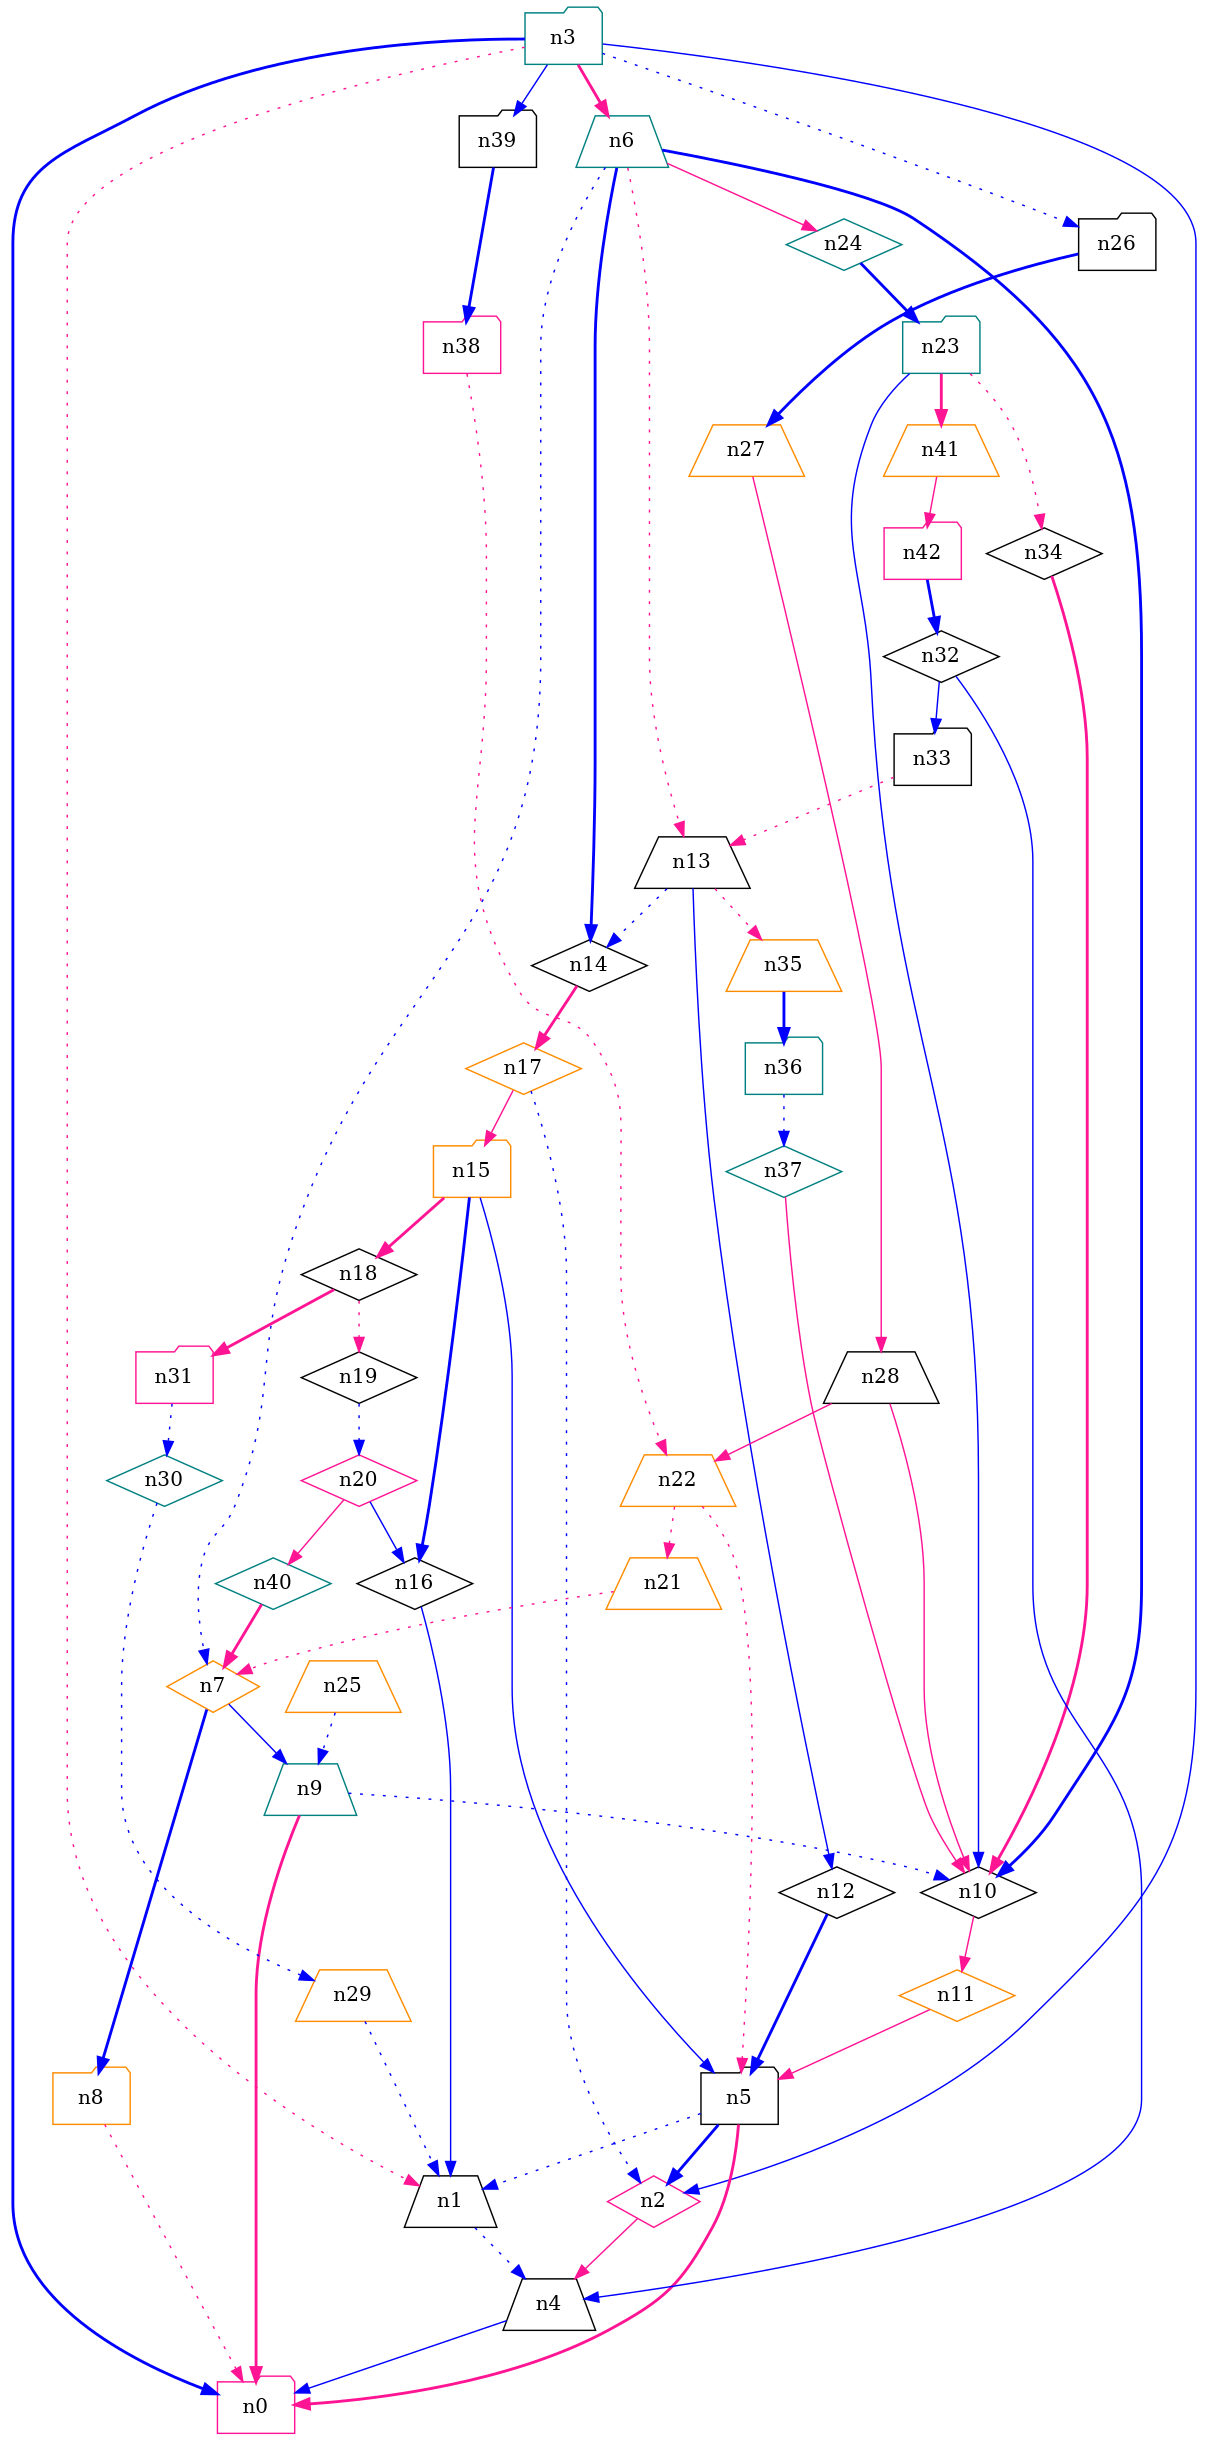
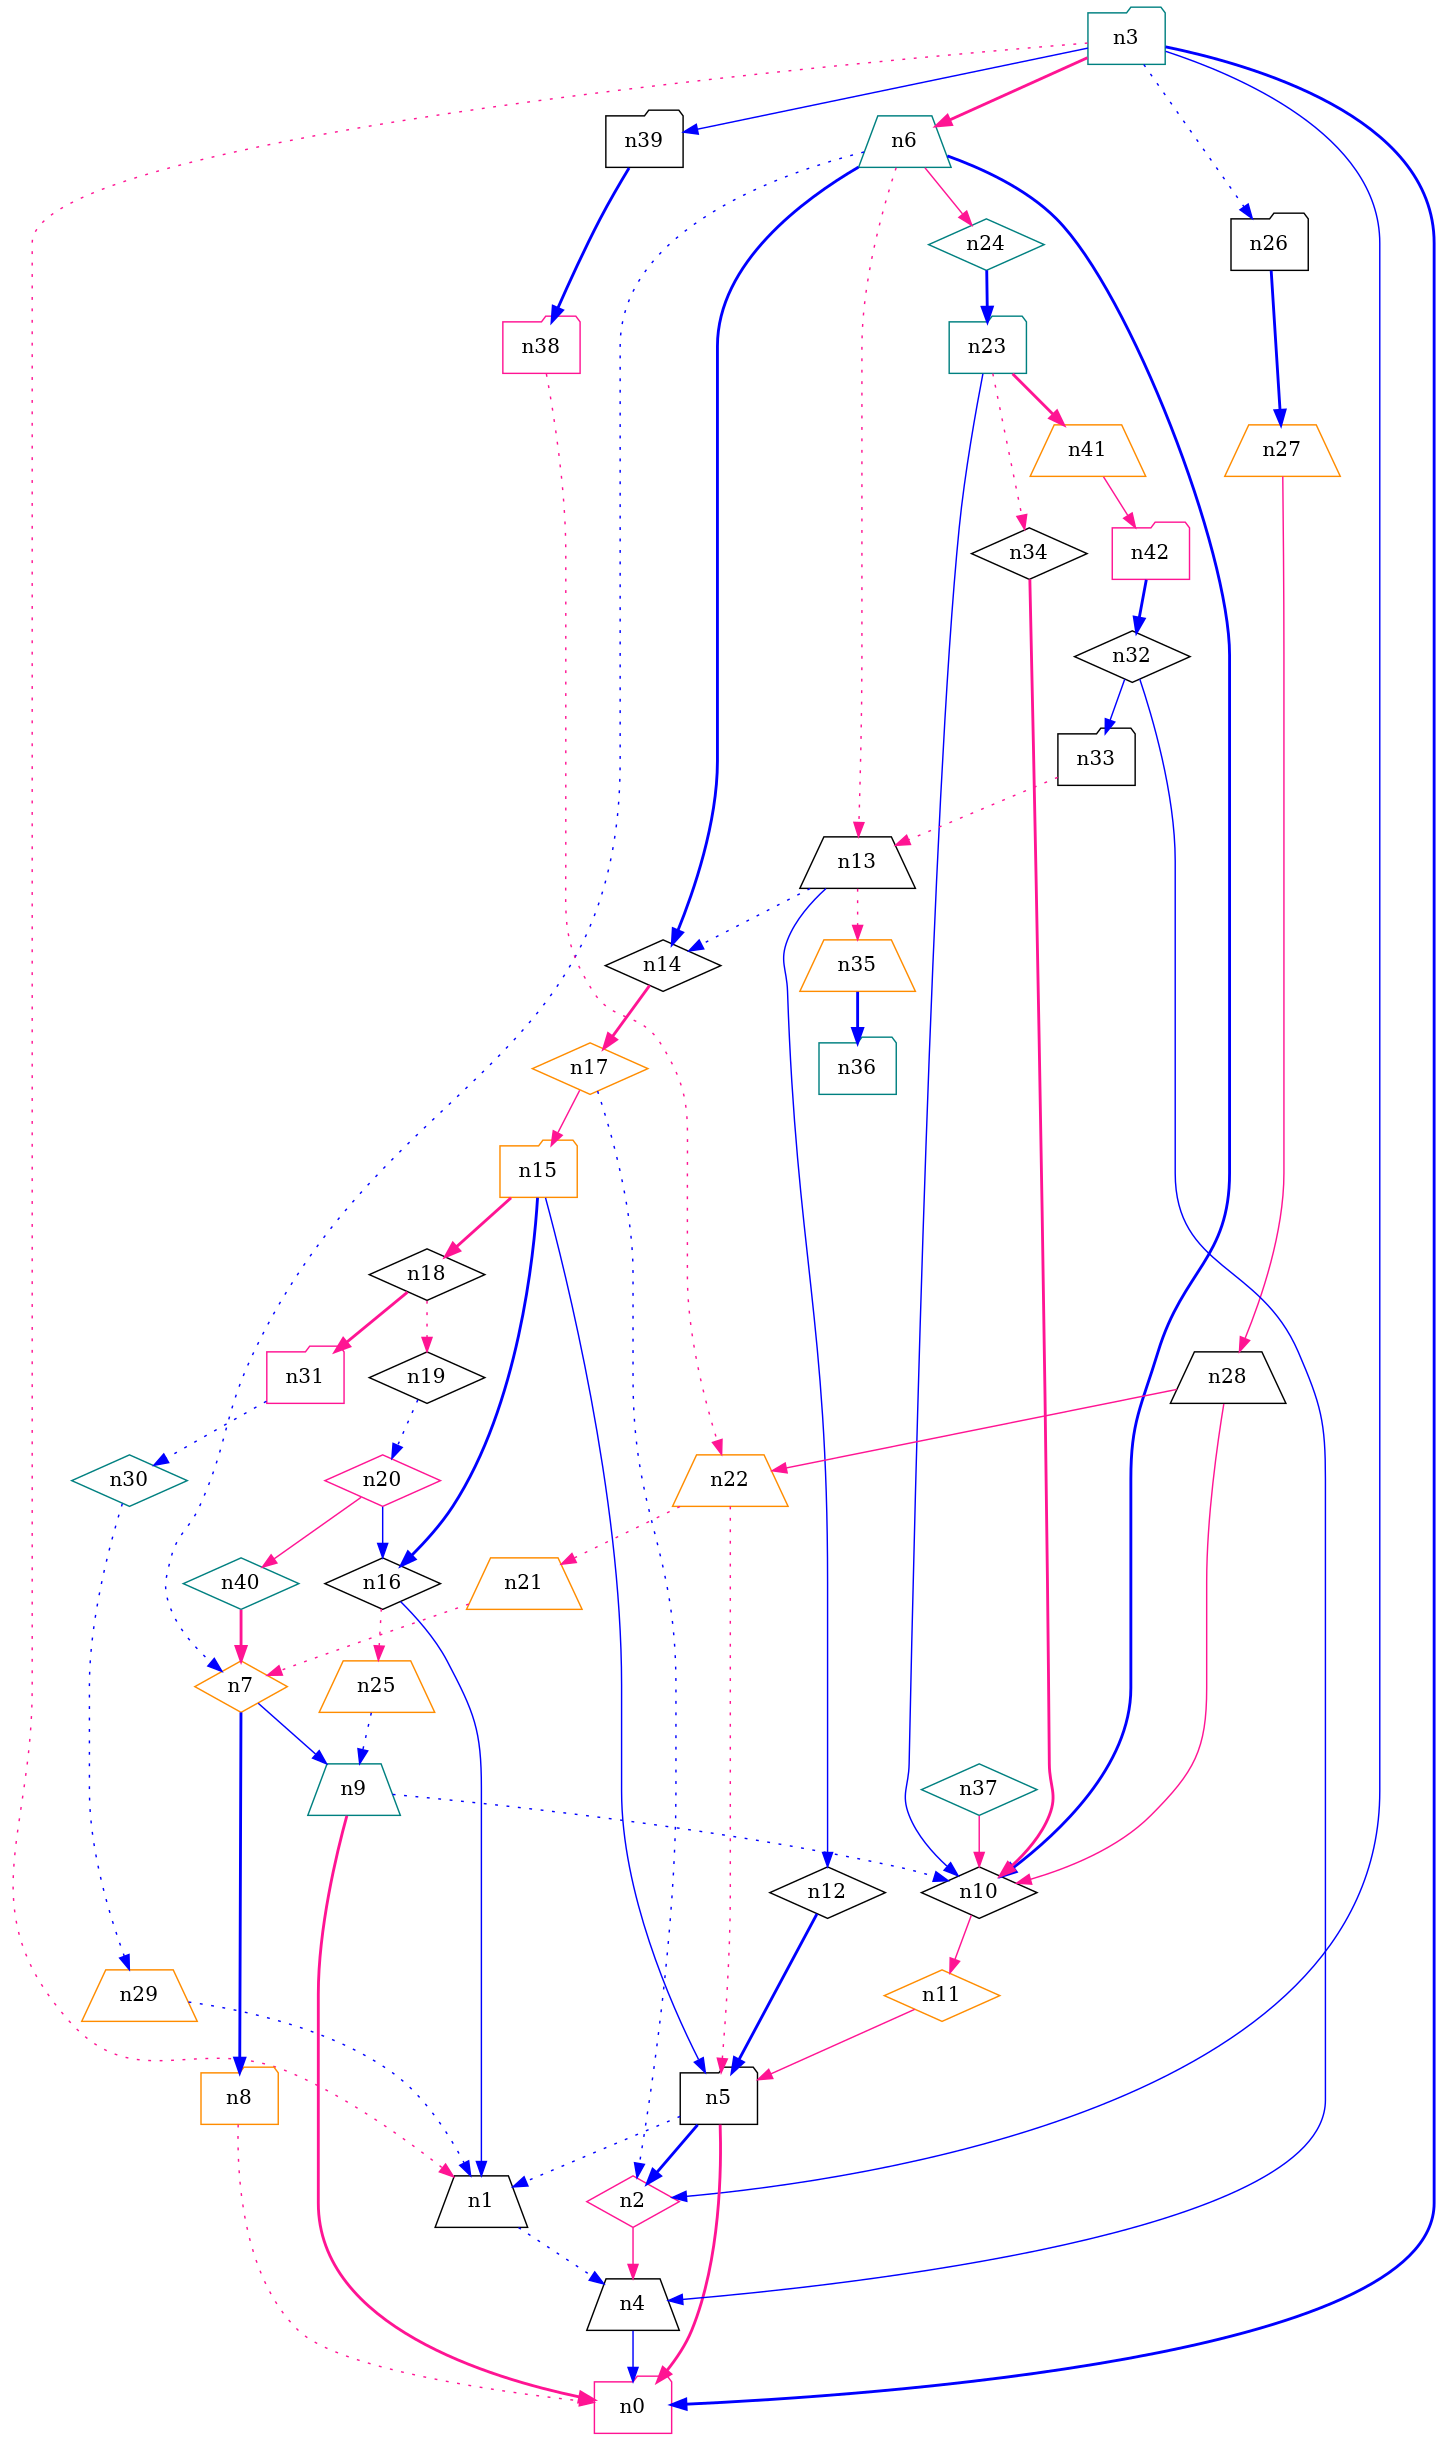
edge "n36" -> "n37": removed
edge "n16" -> "n25": added
